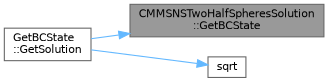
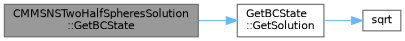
edge "GetBCState ::GetSolution" -> "CMMSNSTwoHalfSpheresSolution ::GetBCState": reversed
